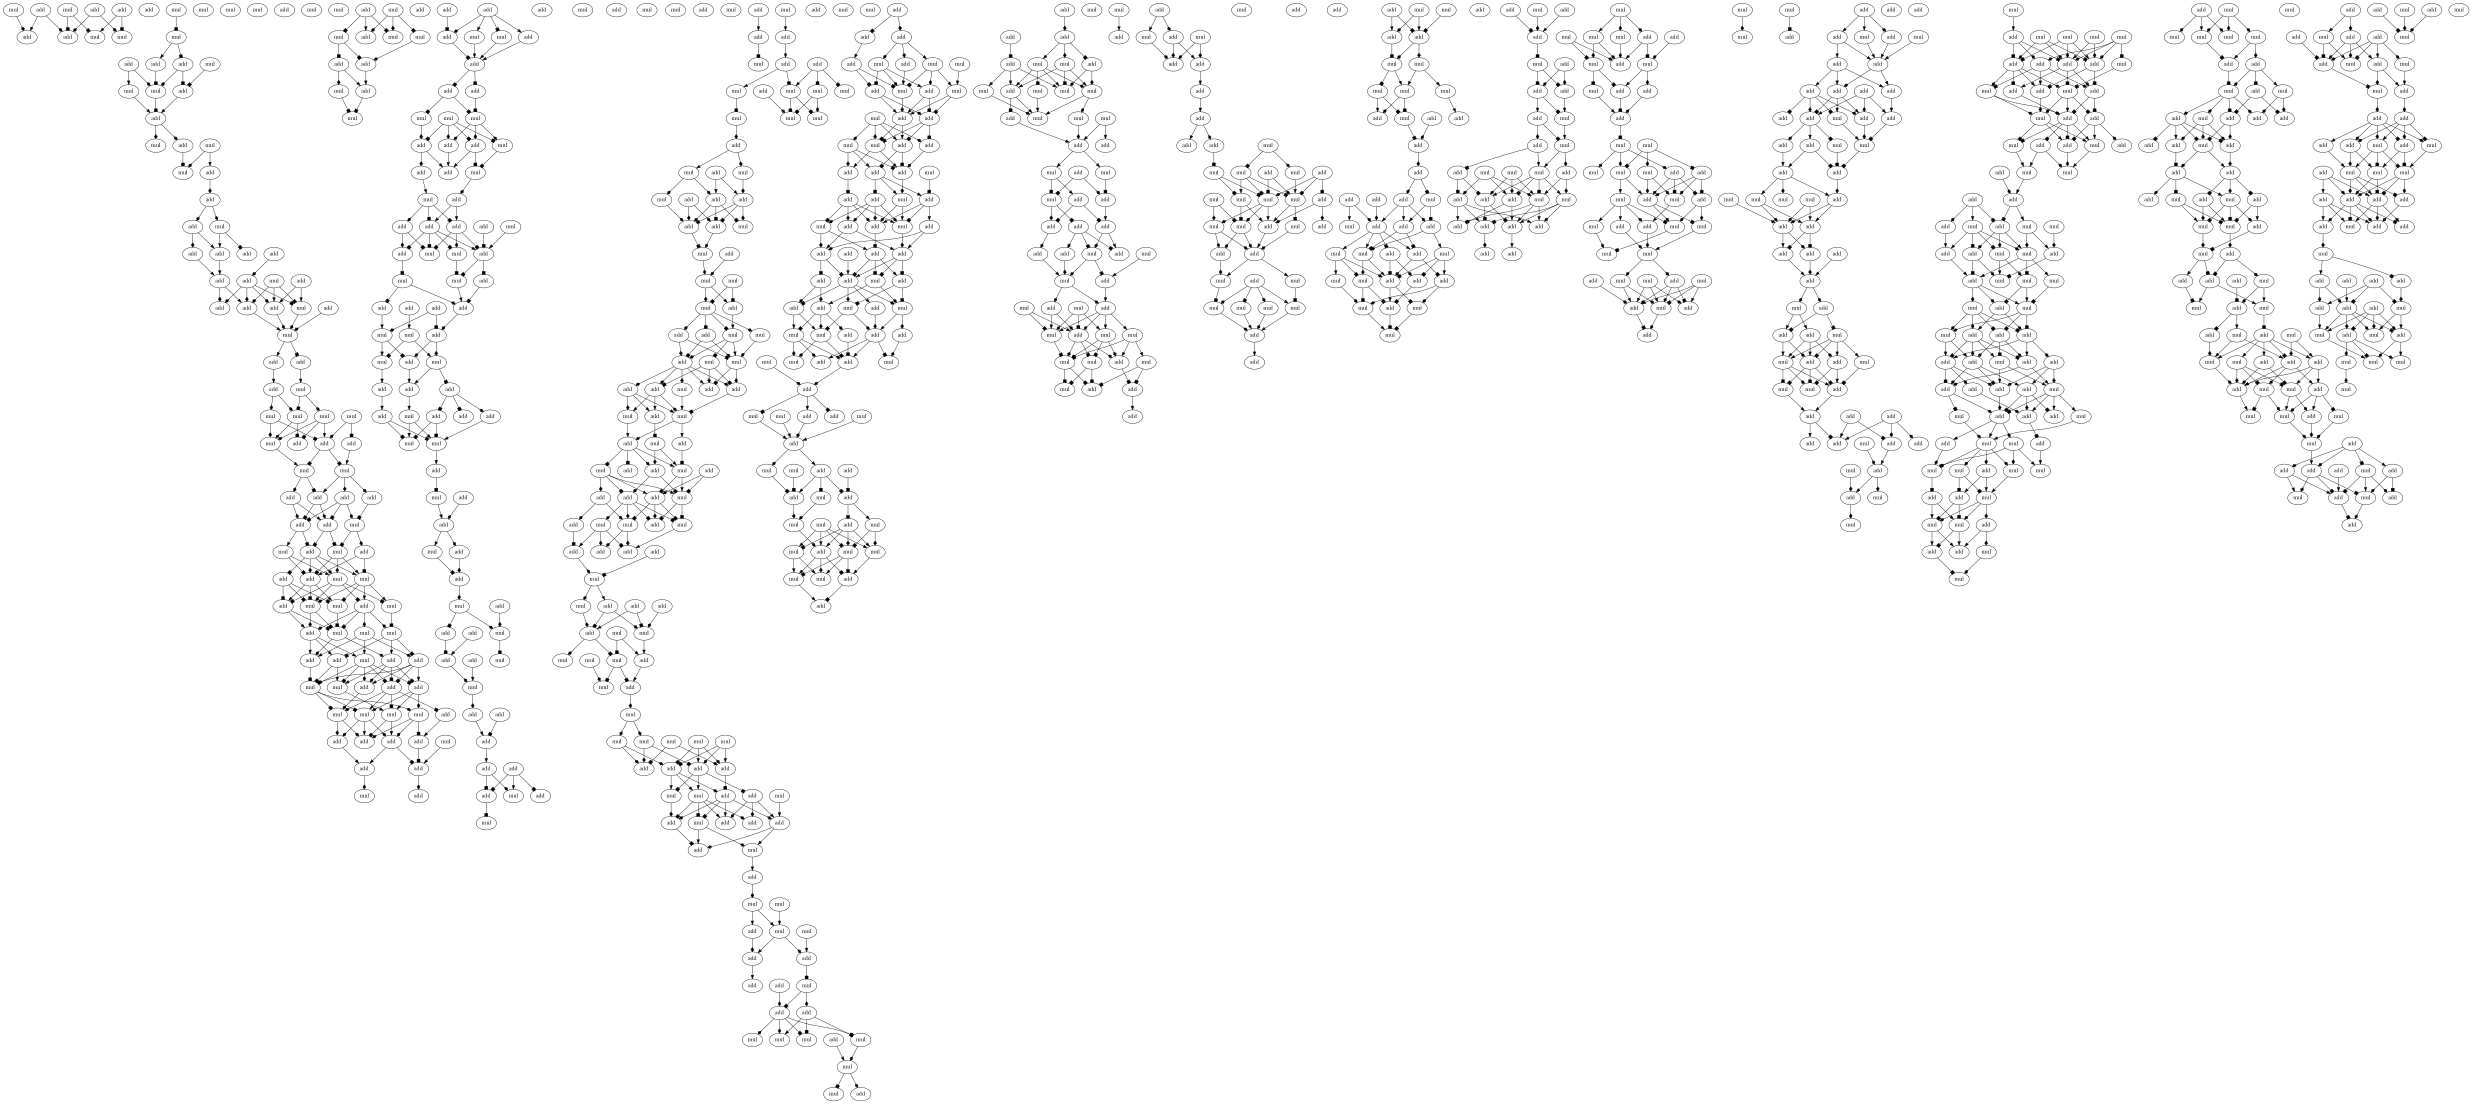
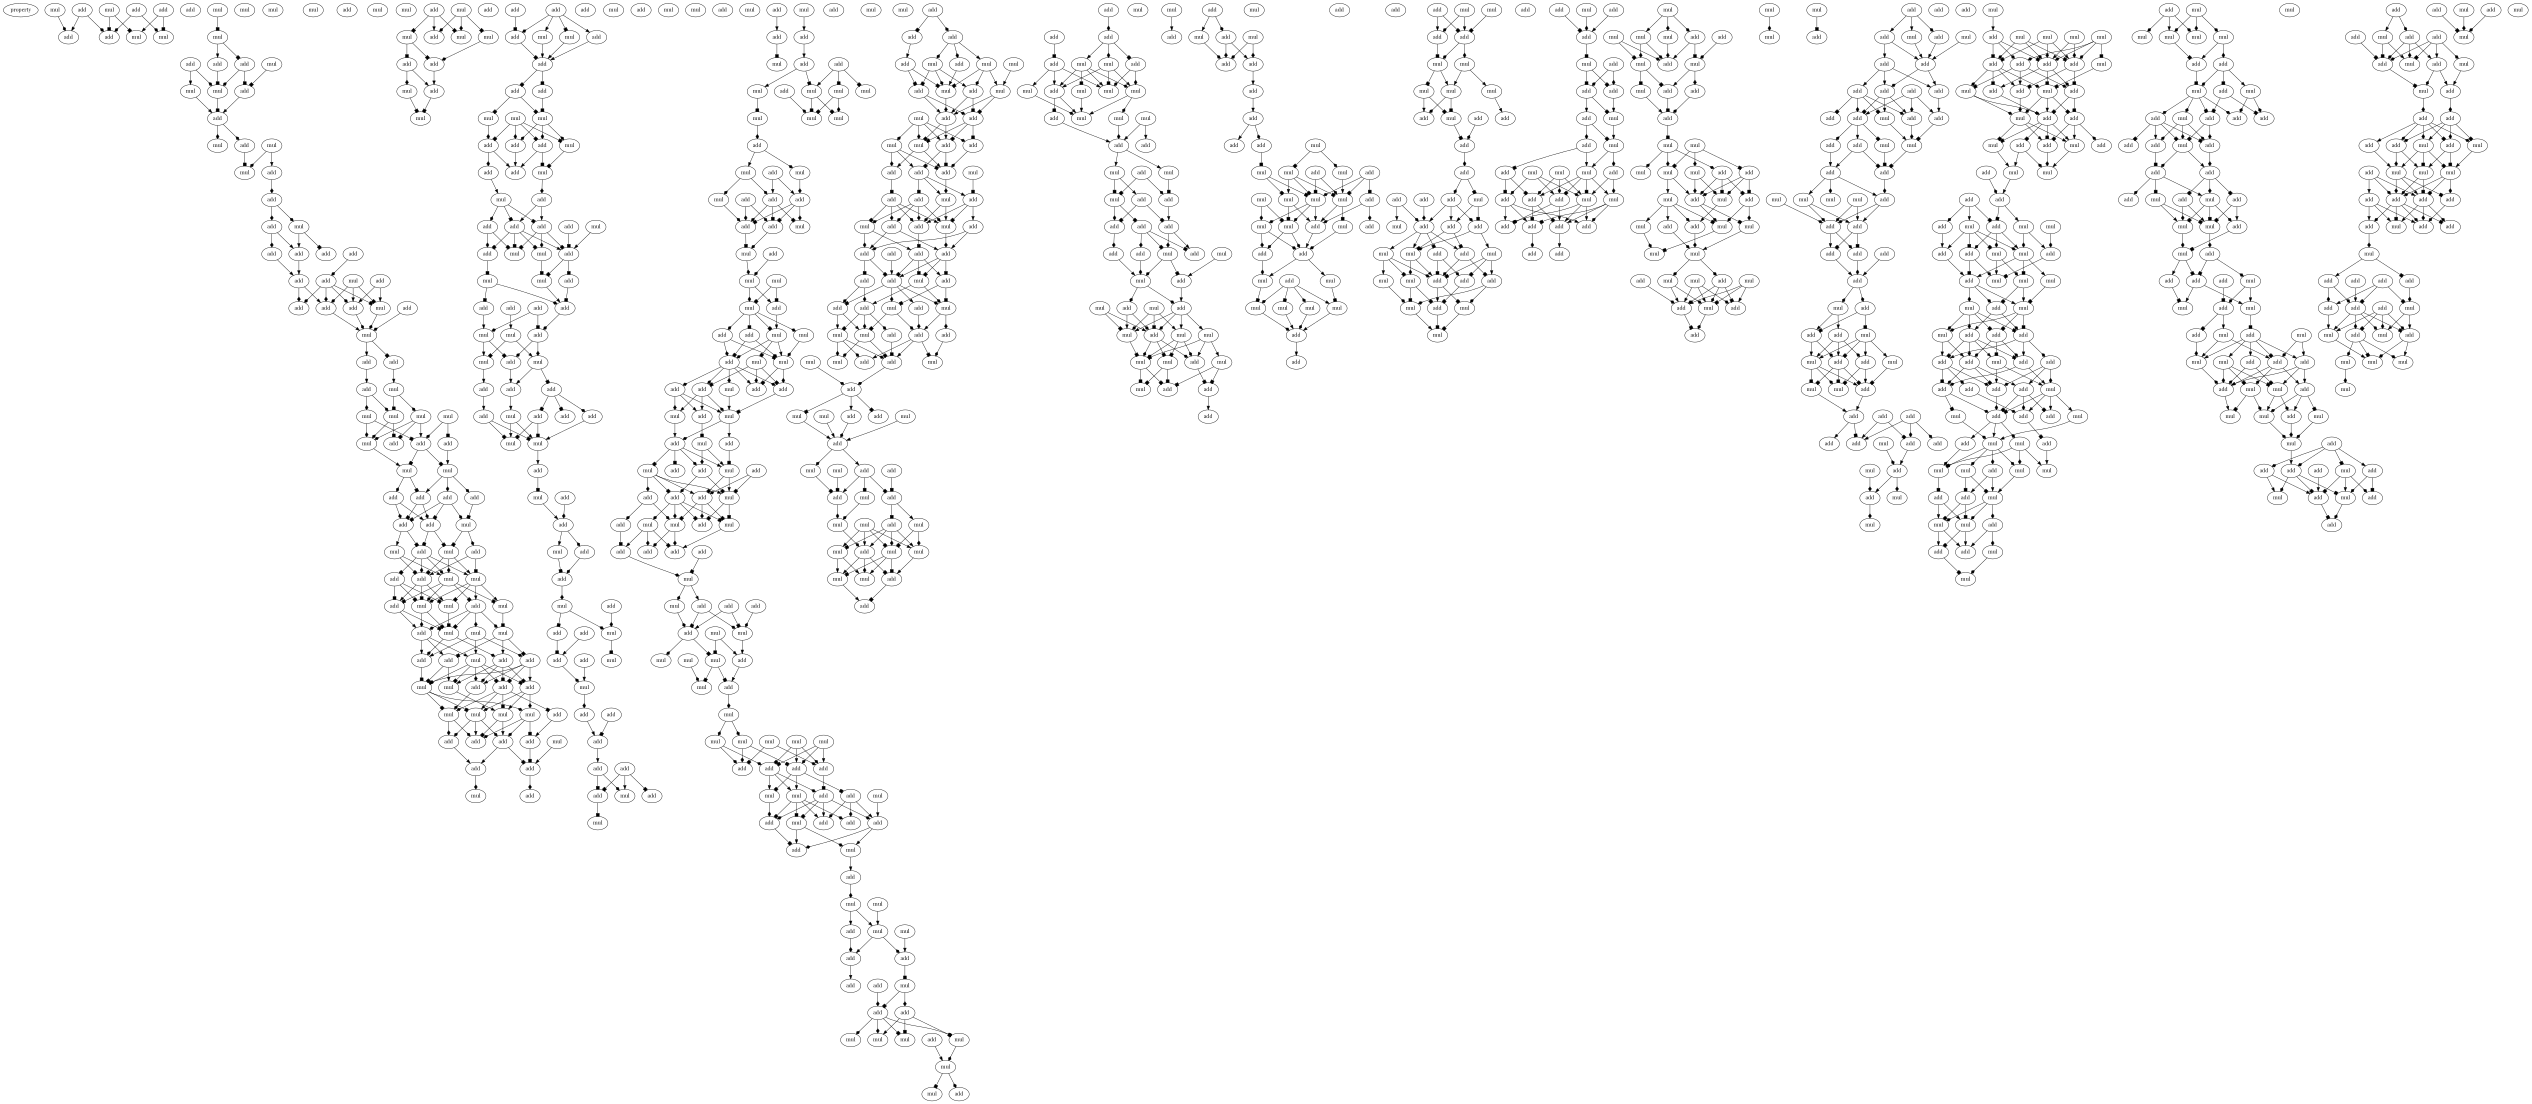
node "property": added
